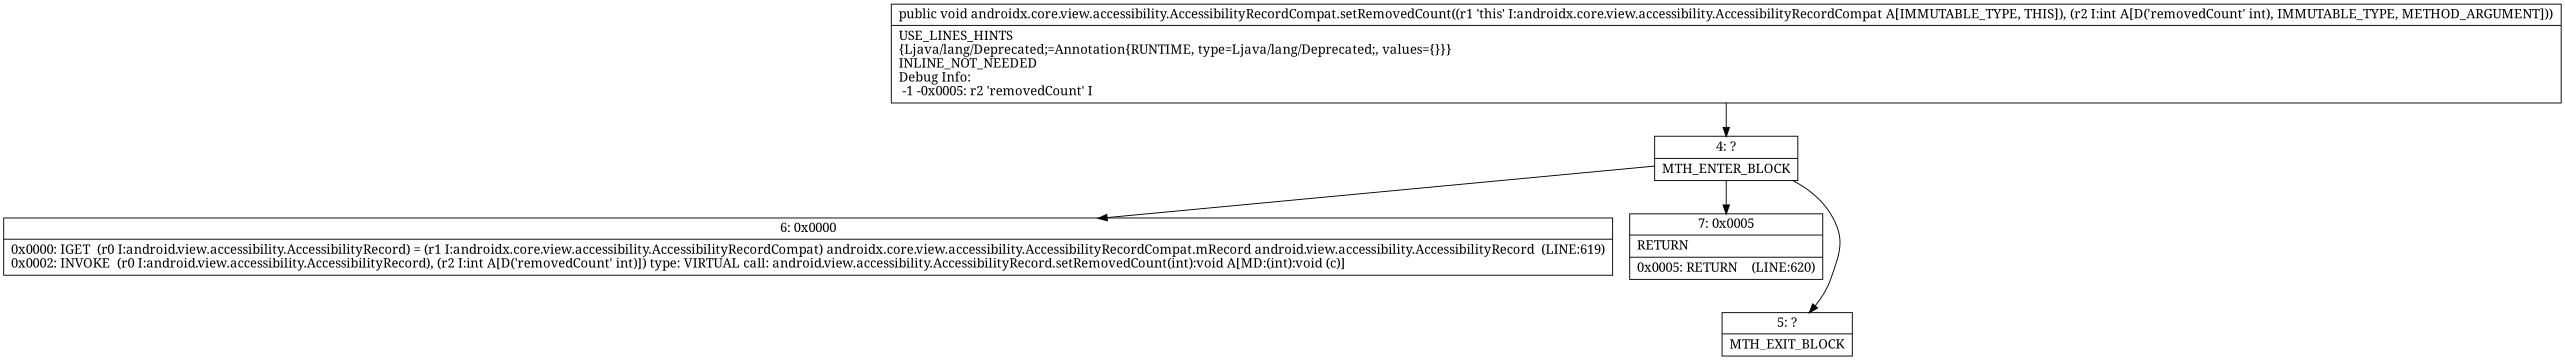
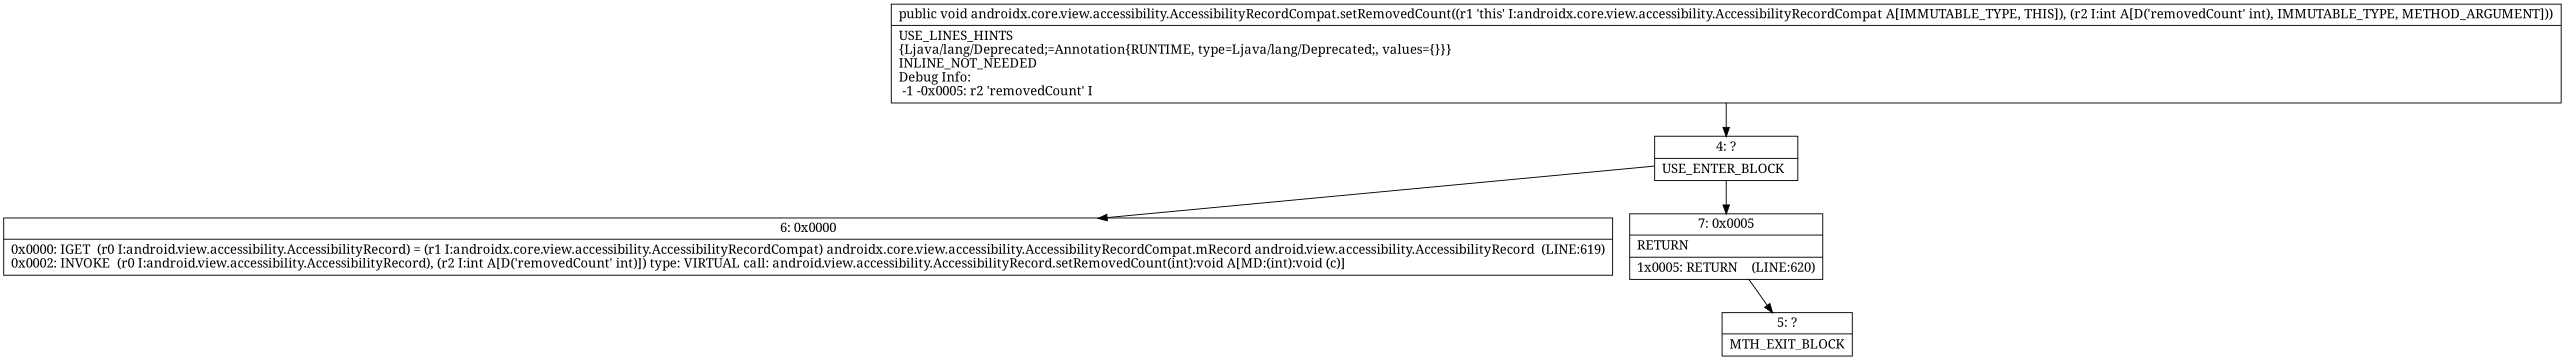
node "4: ?": text "MTH_ENTER_BLOCK" -> "USE_ENTER_BLOCK"
edge "4: ?" -> "5: ?": now "7: 0x0005" -> "5: ?"
node "7: 0x0005": text "0x0005: RETURN    (LINE:620)" -> "1x0005: RETURN    (LINE:620)"
